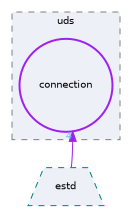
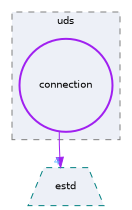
edge "estd" -> "connection": reversed
